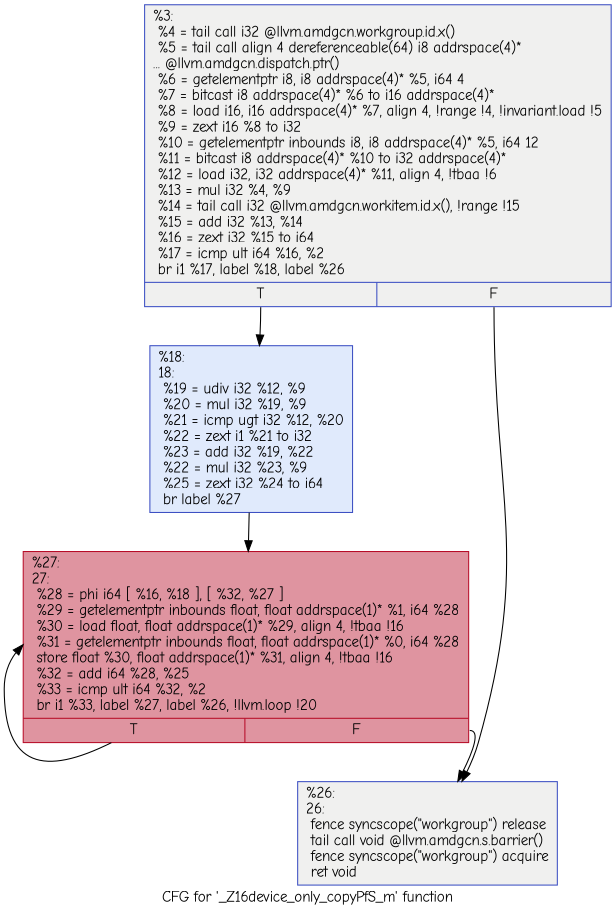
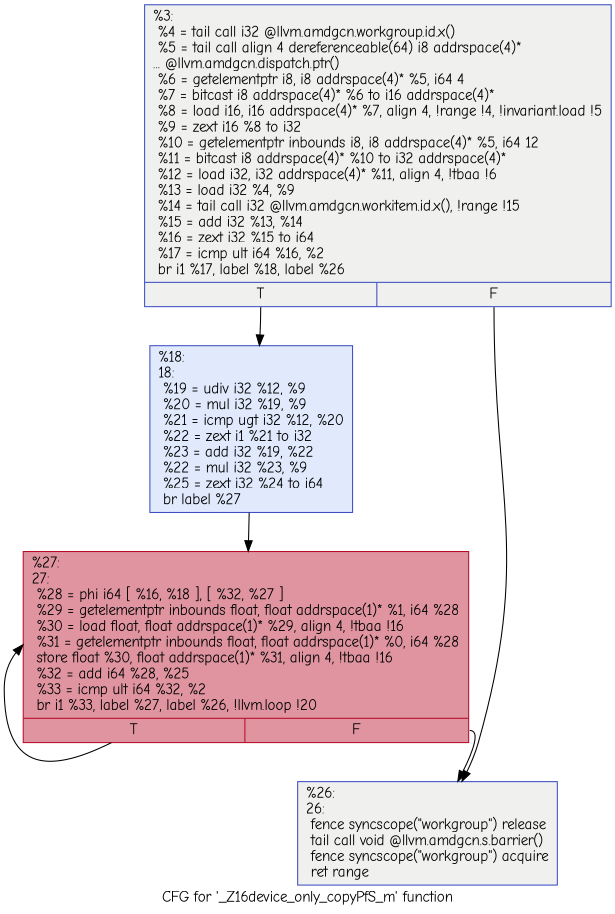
node "%3:": text "%13 = mul i32 %4, %9" -> "%13 = load i32 %4, %9"
node "%26:": text "ret void" -> "ret range"
